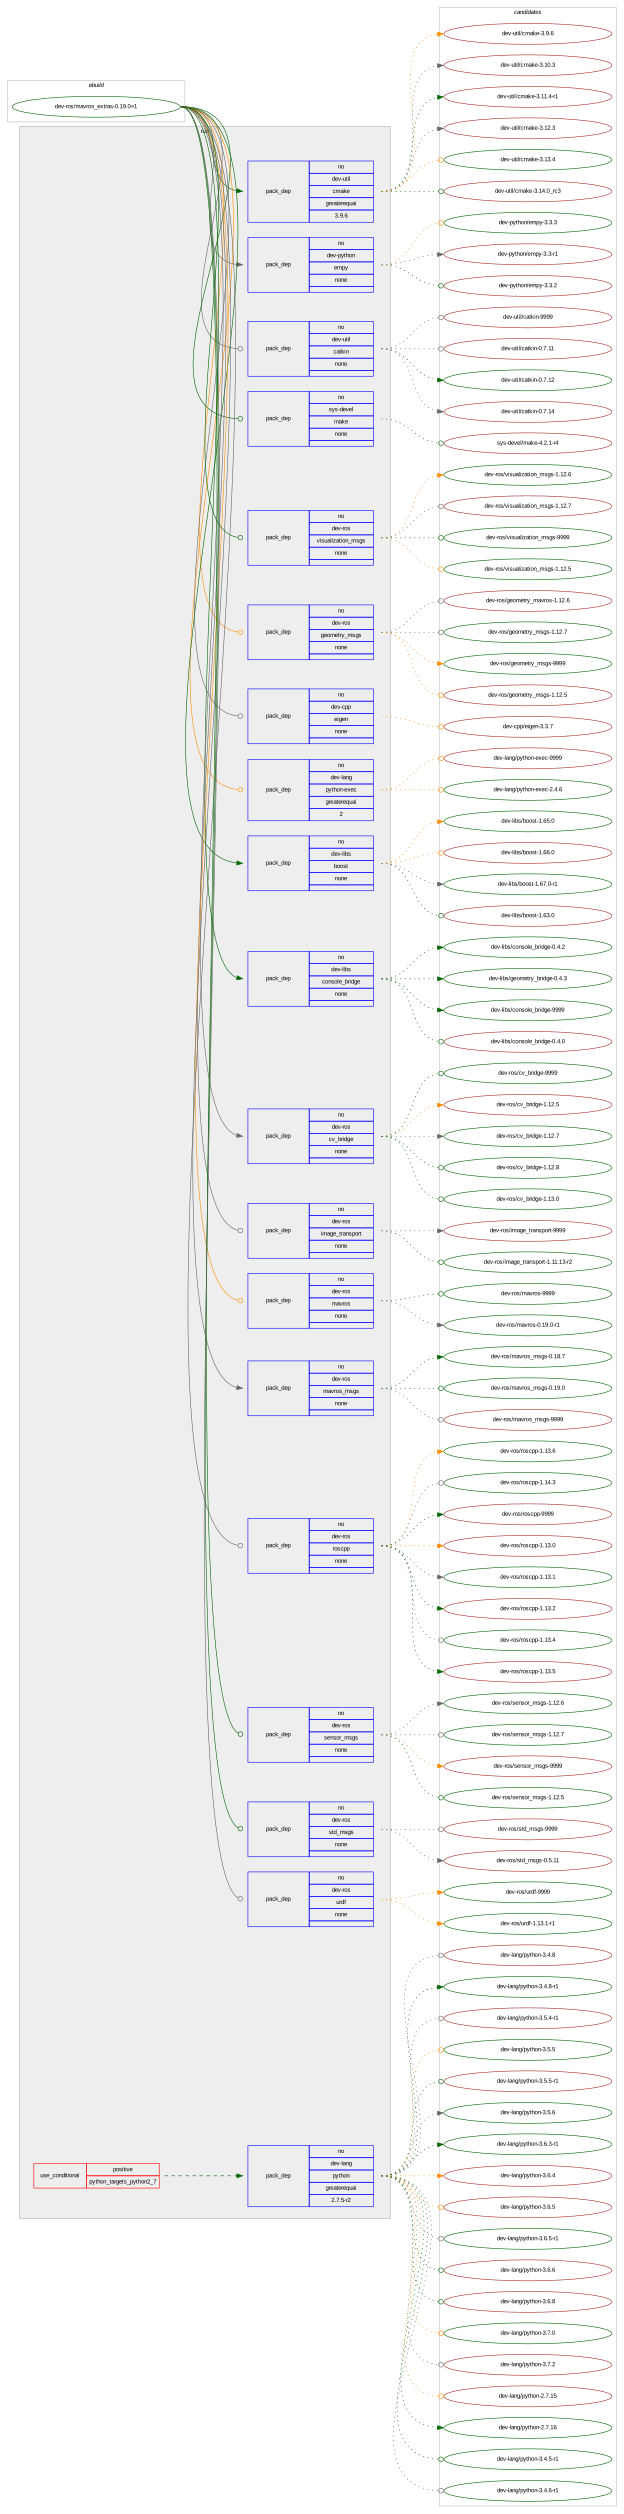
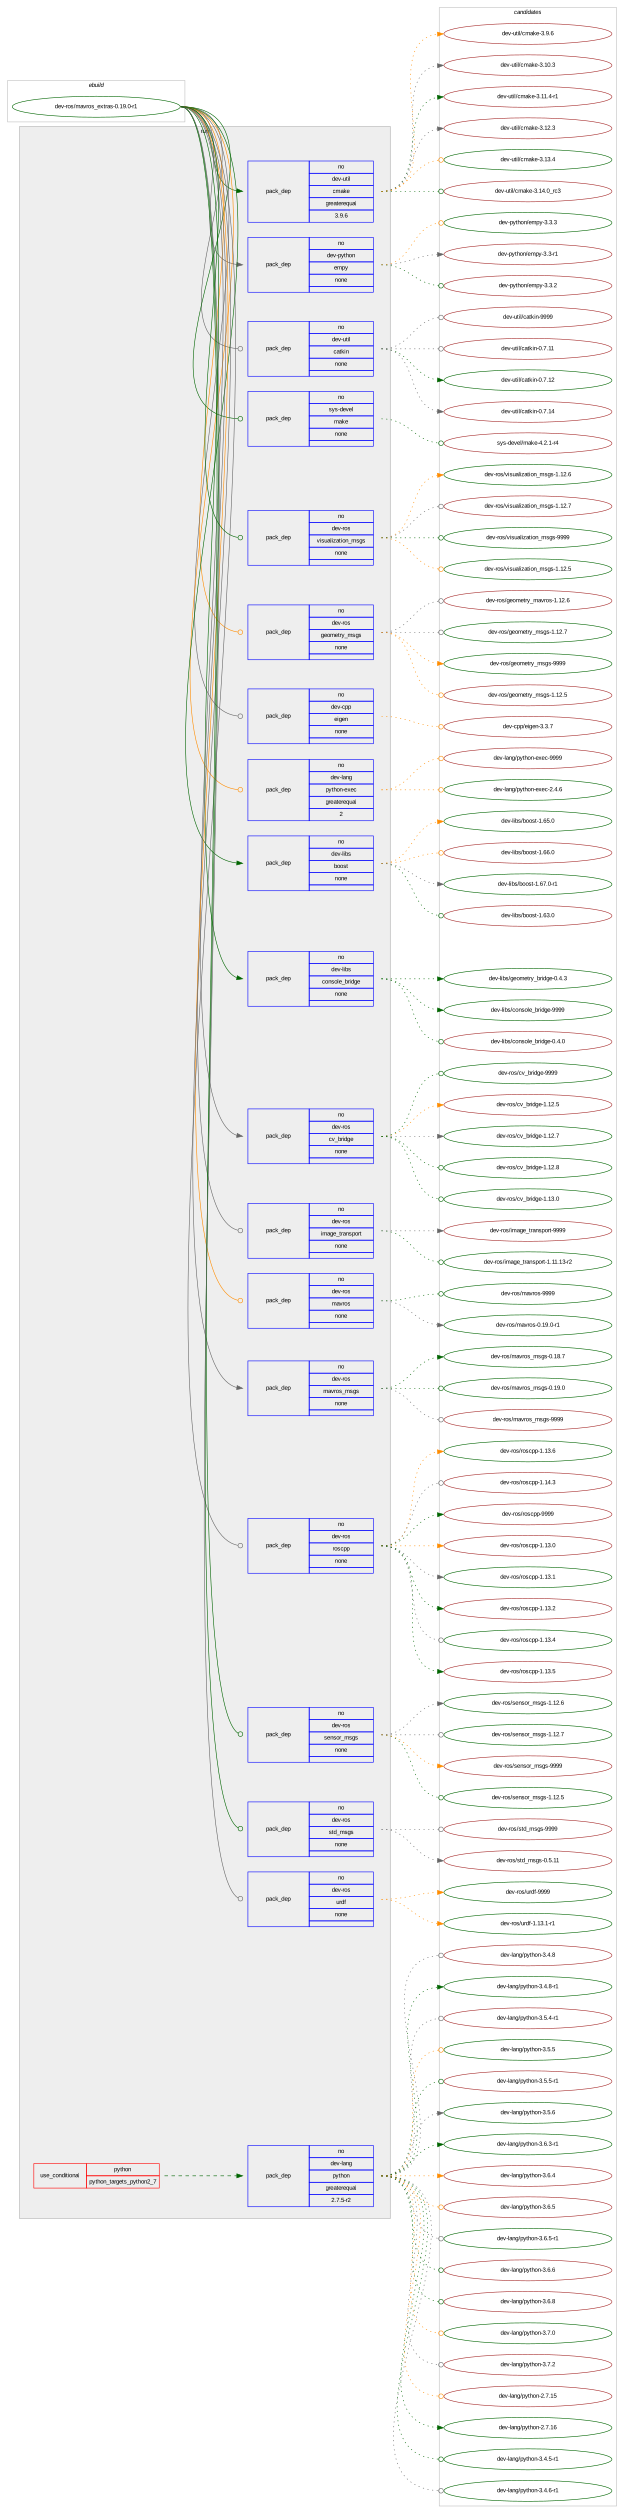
node "dev-libs/console_bridge-0.4.2": removed
node "dev-ros/roscpp-1.14.3": color darkgreen -> brown
node "use_conditional": text "positive" -> "python"
